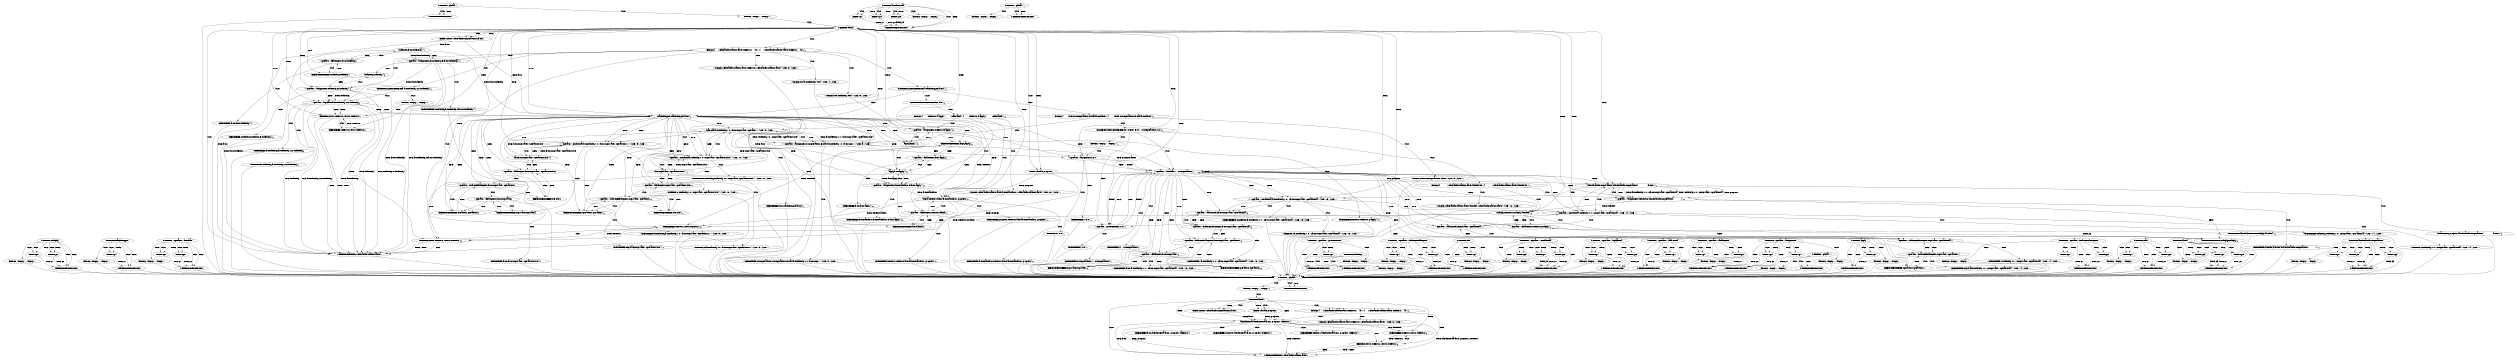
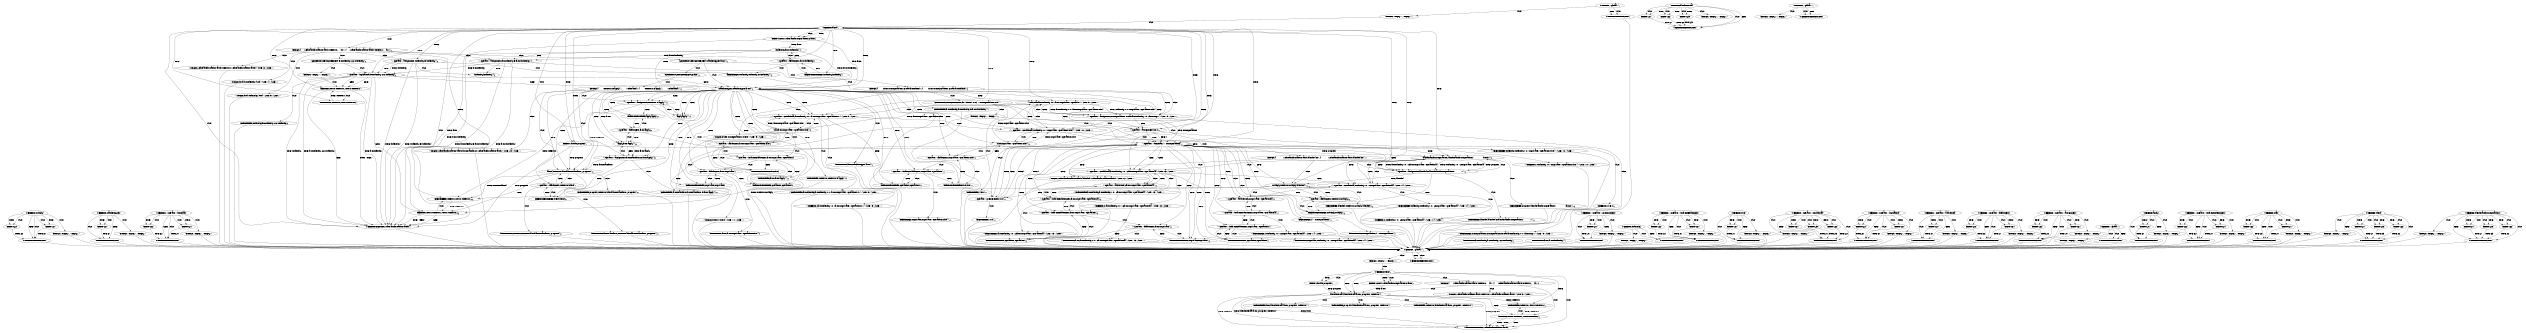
edge "(isIdentity,isIdentity())" -> "(<operator>.assignment,toIdentity = isIdentity())": removed, label "CFG:"
edge "(<operator>.fieldAccess,from.isIdentity)" -> "(IDENTIFIER,from,from.isIdentity())": now "(<operator>.fieldAccess,from.isIdentity)" -> "(IDENTIFIER,toIdentity,toIdentity = isIdentity())"
edge "(matchesTypes,matchesTypes(from))" -> "(<operator>.fieldAccess,from.apply)": added, label "CDG:"
edge "(<operator>.logicalAnd,fromIdentity && toIdentity)" -> "(IDENTIFIER,fromIdentity,fromIdentity && toIdentity)": removed, label "AST:"
edge "(apply,from.apply())" -> "(FIELD_IDENTIFIER,apply,apply)": now "(<operator>.fieldAccess,from.apply)" -> "(FIELD_IDENTIFIER,apply,apply)"
node "<(LOCAL,size_t i: size_t)<SUB>11</SUB>>": added
edge "(<operator>.fieldAccess,toReturn.multiply)" -> "(FIELD_IDENTIFIER,multiply,multiply)": label "DDG: p3" -> "AST: "
